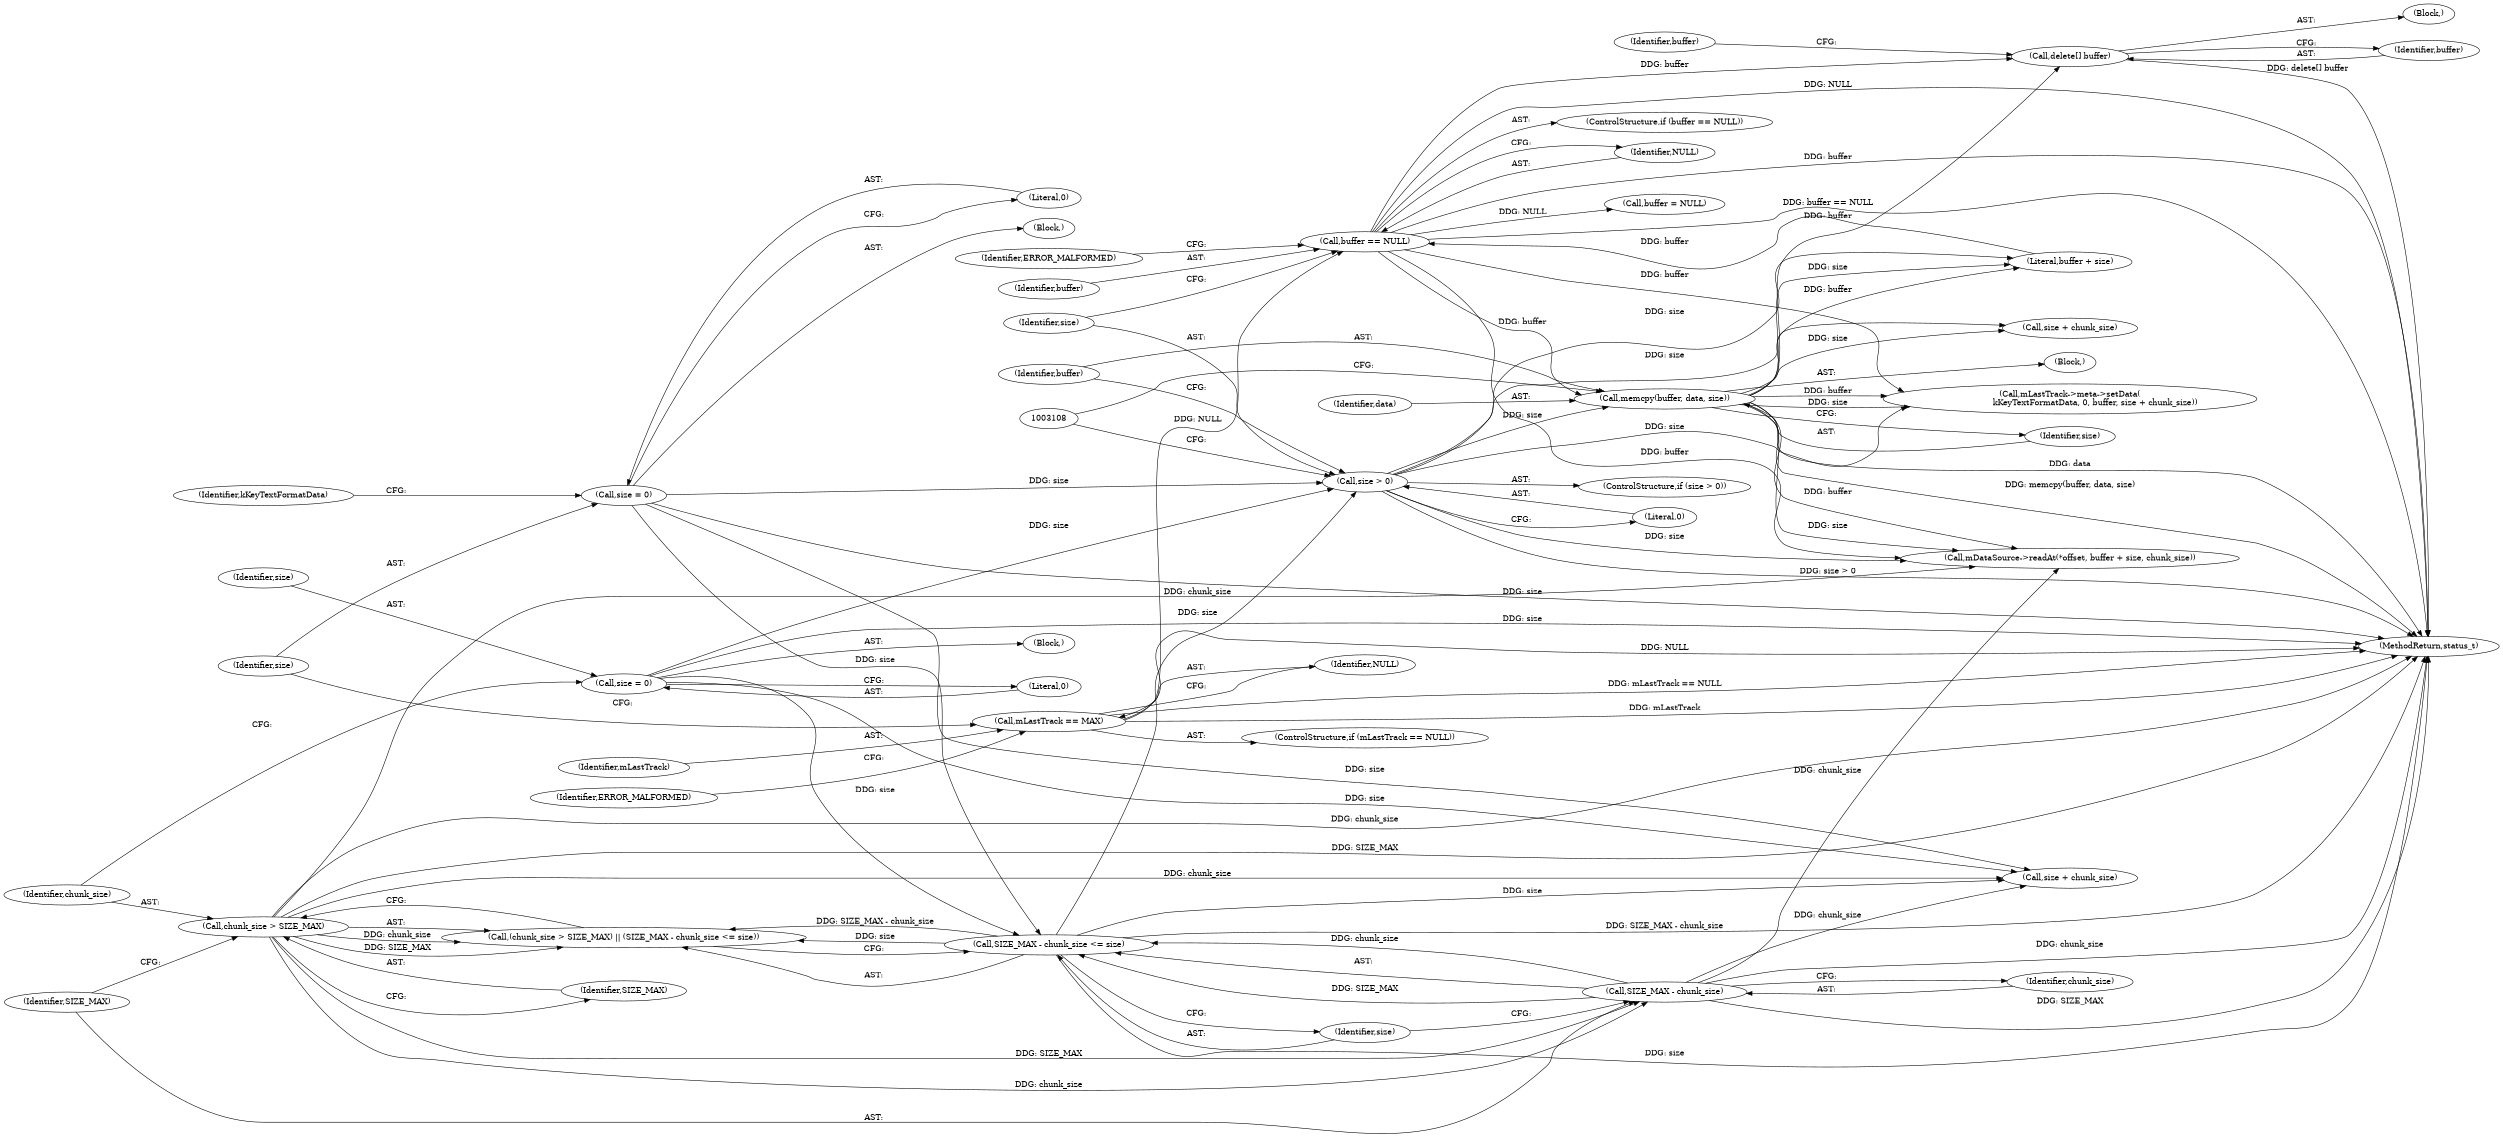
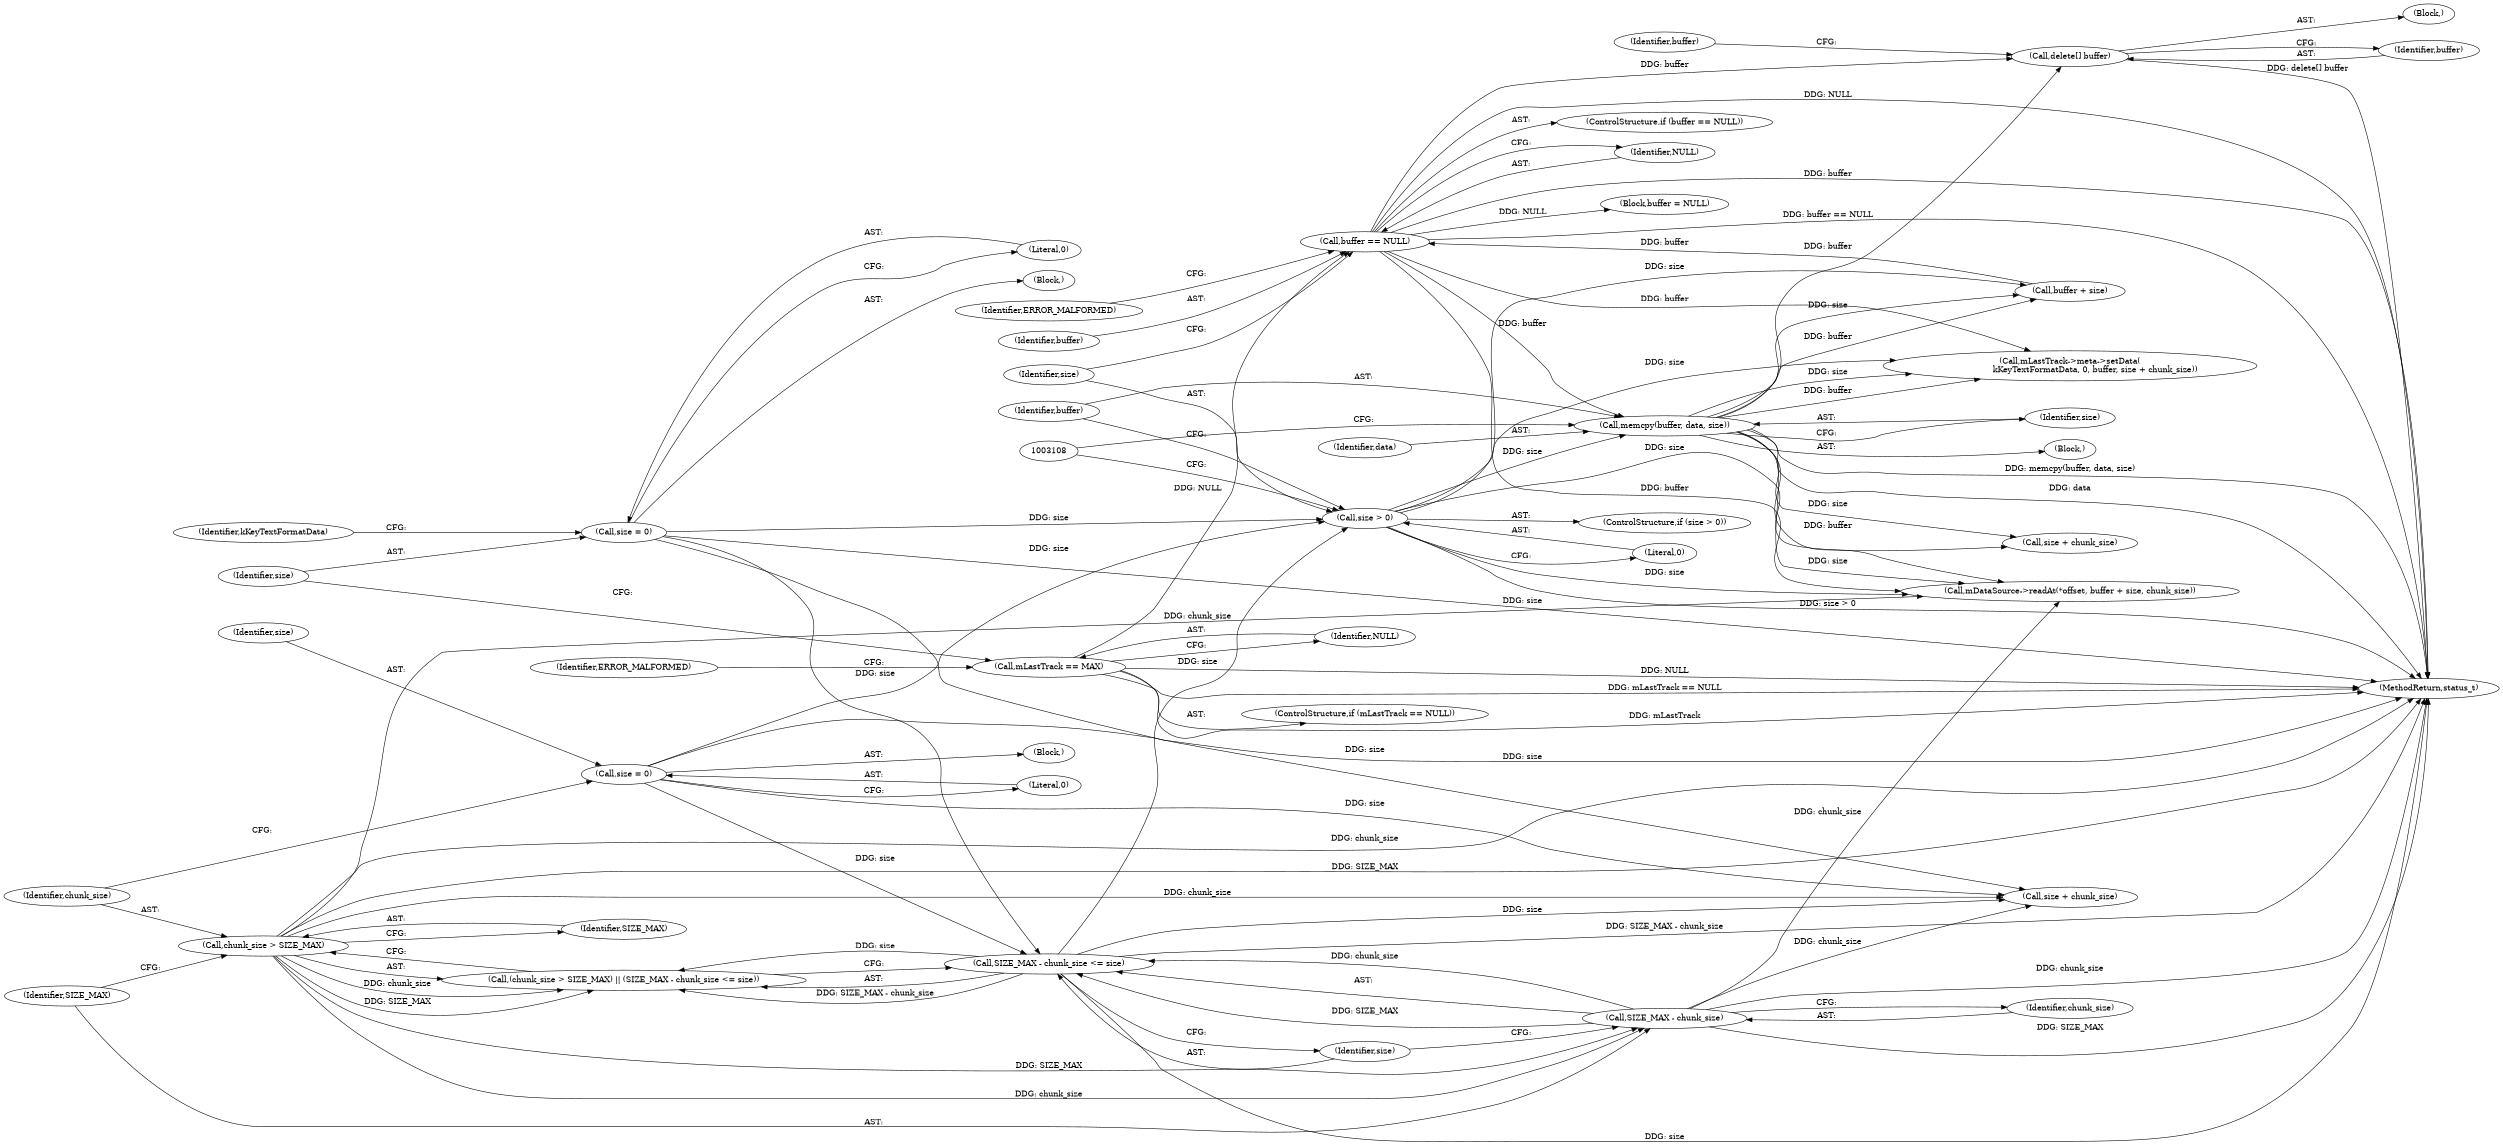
node "(Call,buffer = NULL)": label "(Call,buffer = NULL)" -> "(Block,buffer = NULL)"
node "(Literal,buffer + size)": label "(Literal,buffer + size)" -> "(Call,buffer + size)"
node "(Identifier,mLastTrack)": removed
